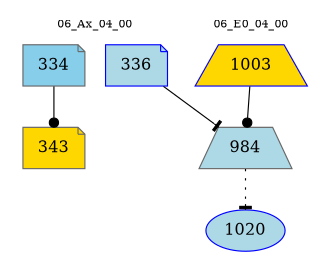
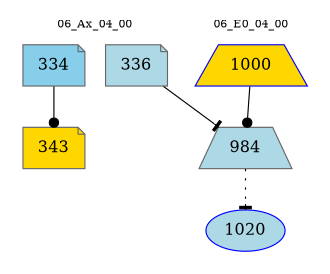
node "336": color blue -> gray40
node "1003": label "1003" -> "1000"
